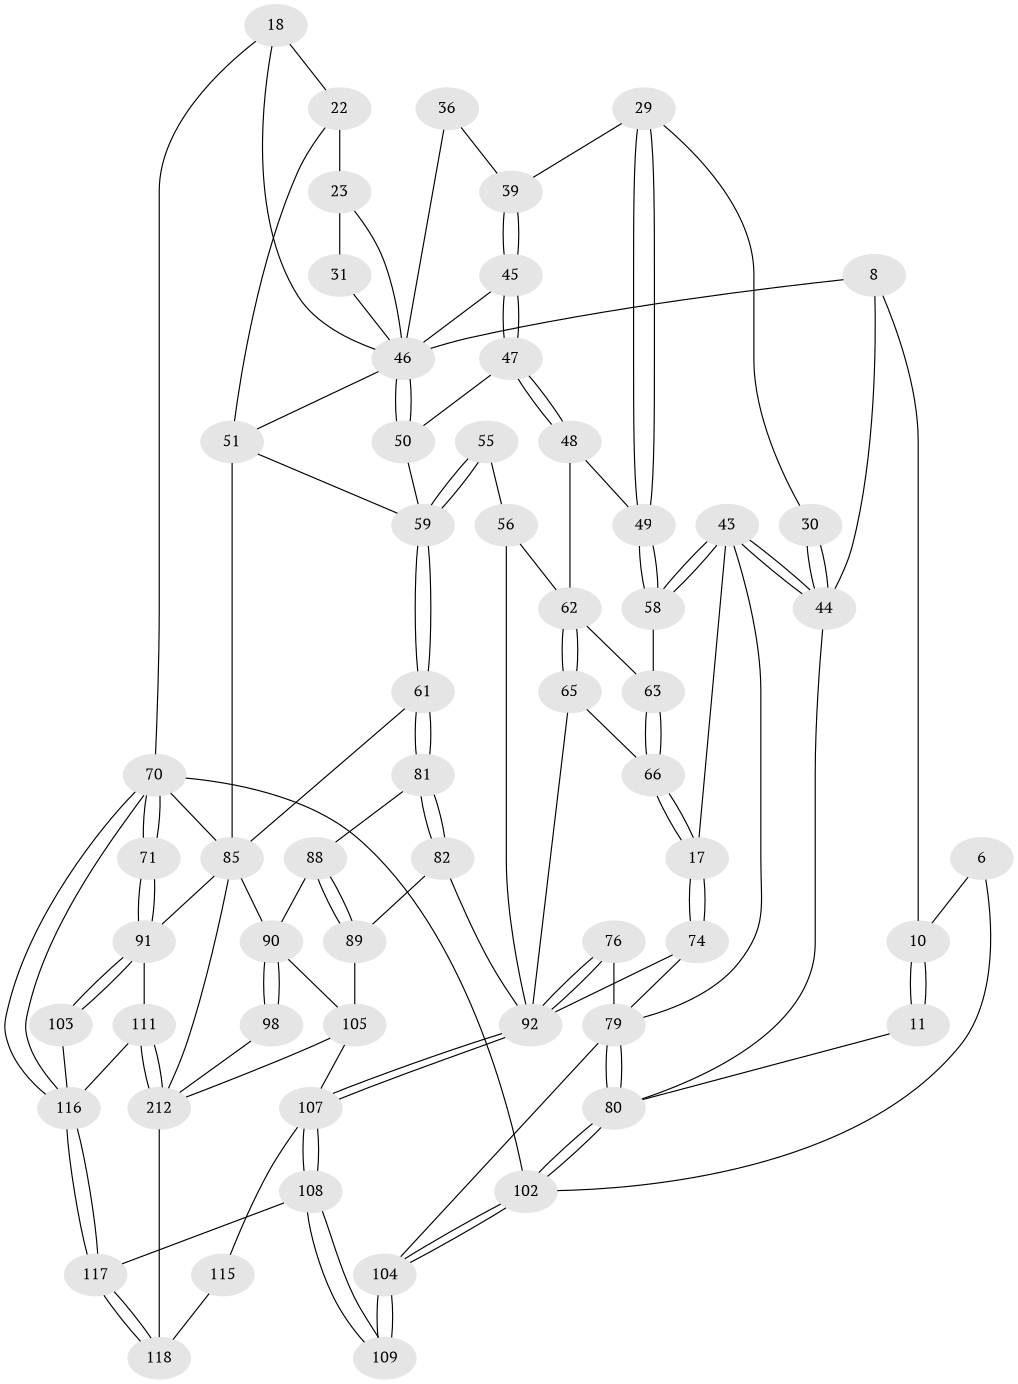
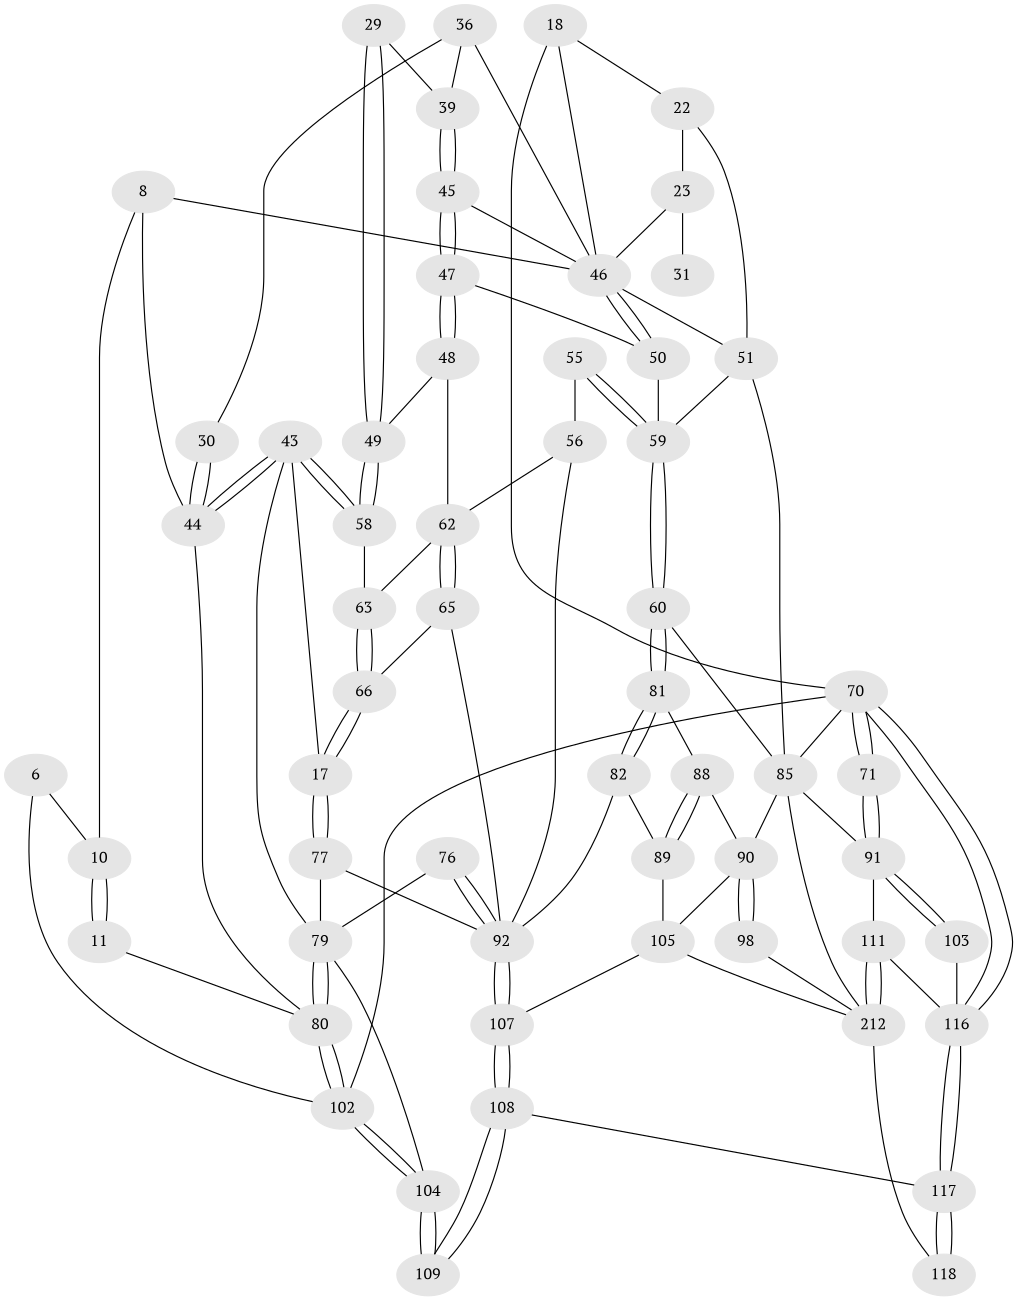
edge "29" -- "30": now "36" -- "30"
edge "31" -- "46": removed
node "61": label "61" -> "60"
node "74": label "74" -> "77"
node "115": removed
